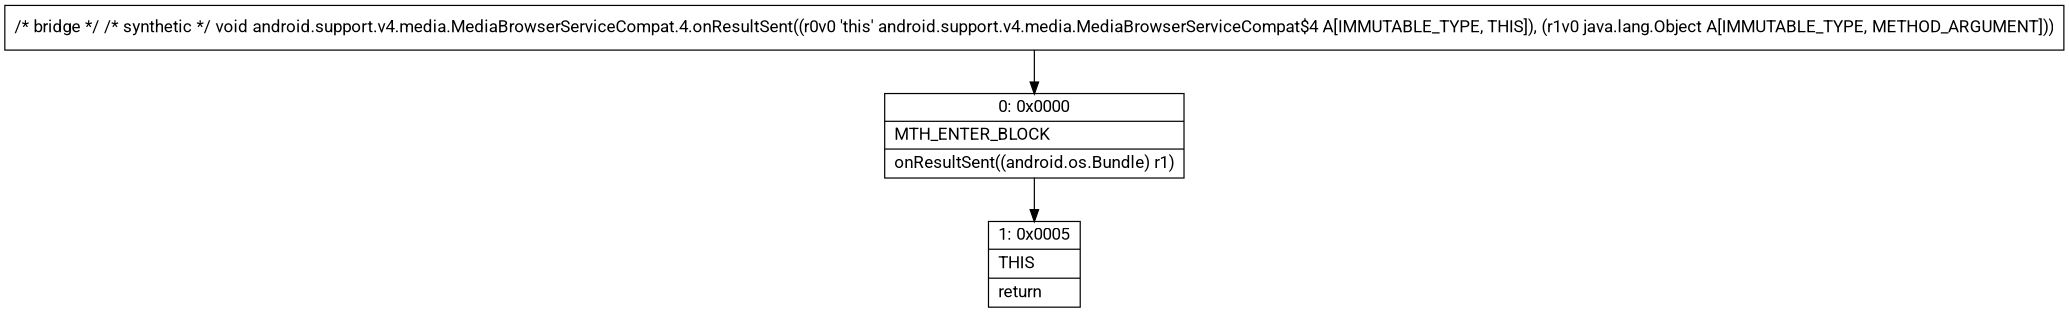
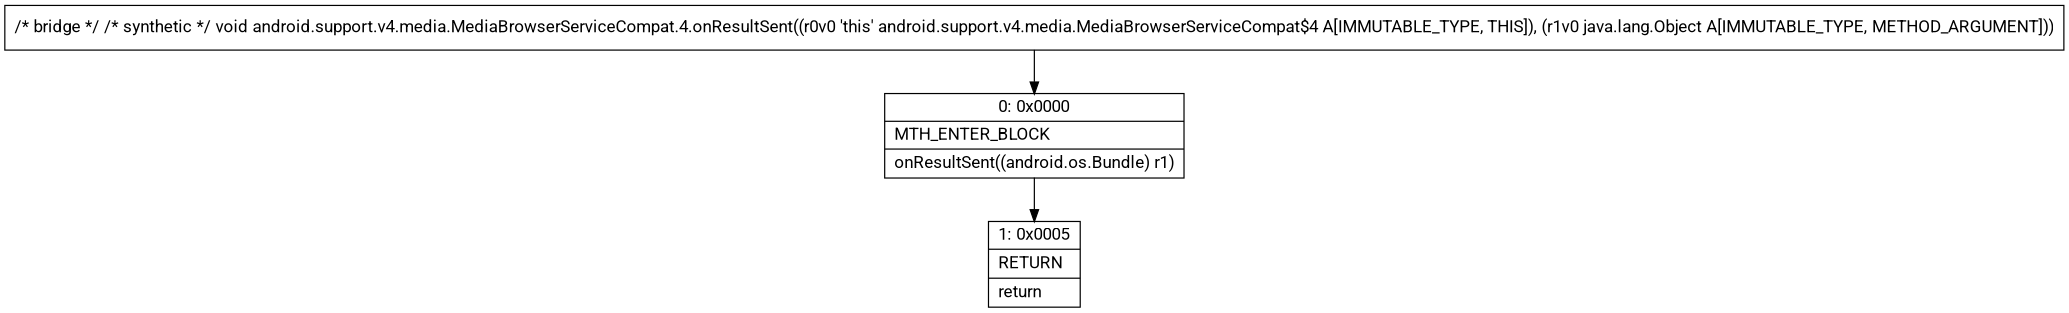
node "1: 0x0005": text "THIS" -> "RETURN"
